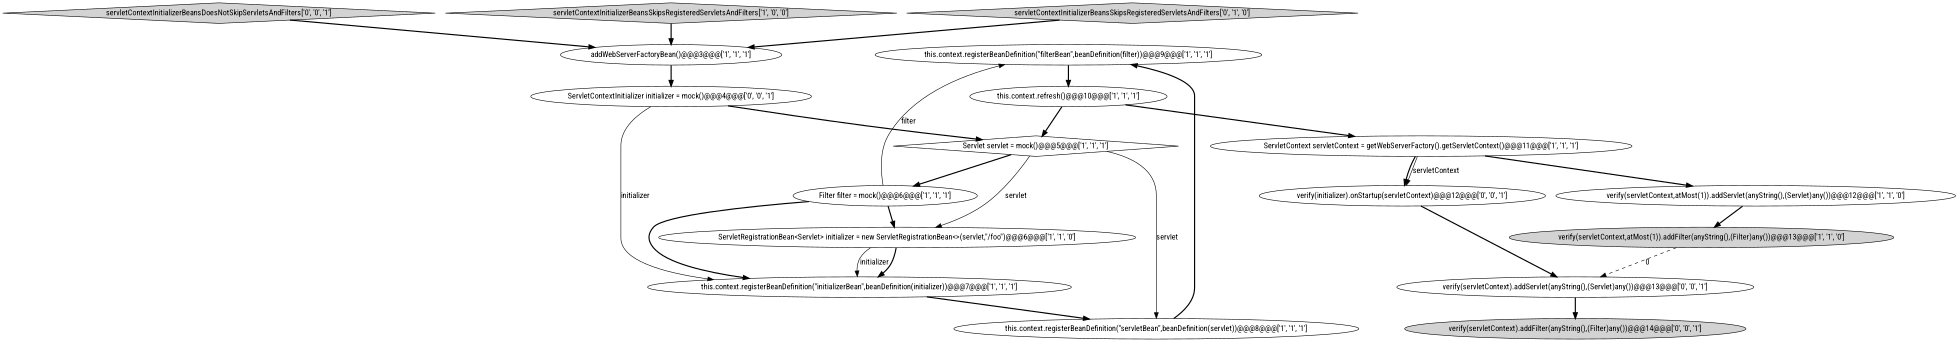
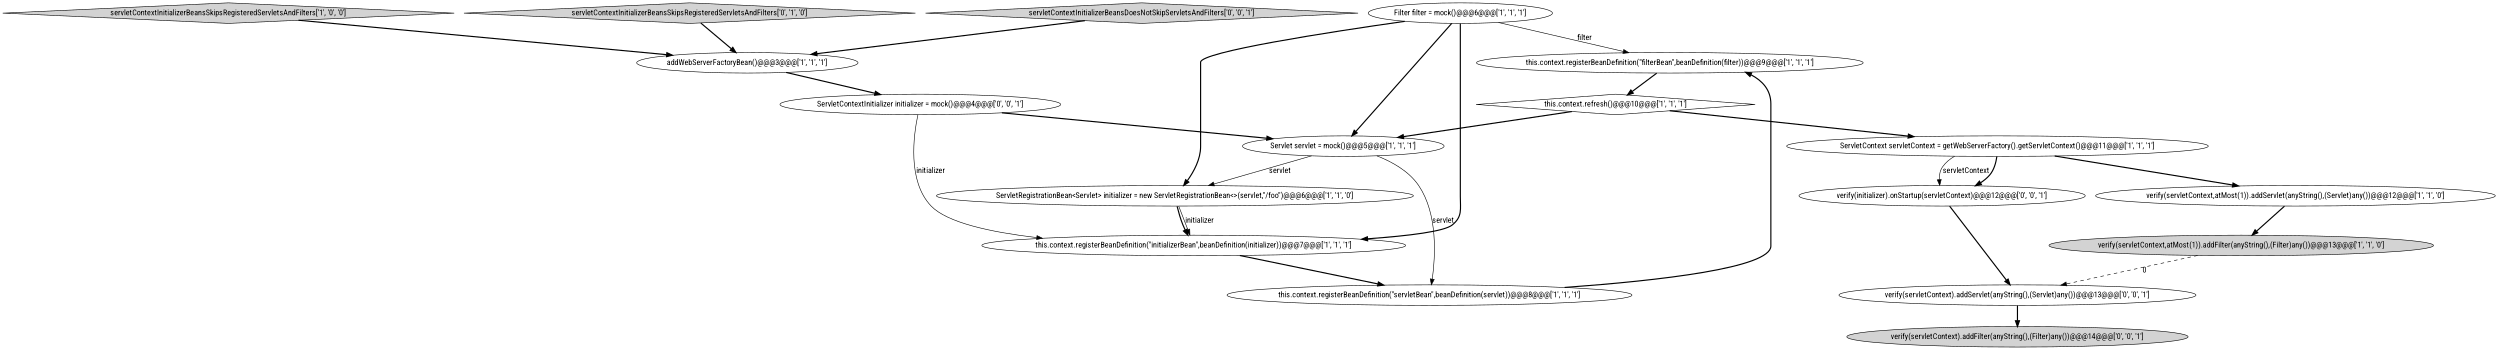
node "this.context.refresh()@@@10@@@['1', '1', '1']": shape ellipse -> diamond
node "Servlet servlet = mock()@@@5@@@['1', '1', '1']": shape diamond -> ellipse
edge "Servlet servlet = mock()@@@5@@@['1', '1', '1']" -> "Filter filter = mock()@@@6@@@['1', '1', '1']": reversed
